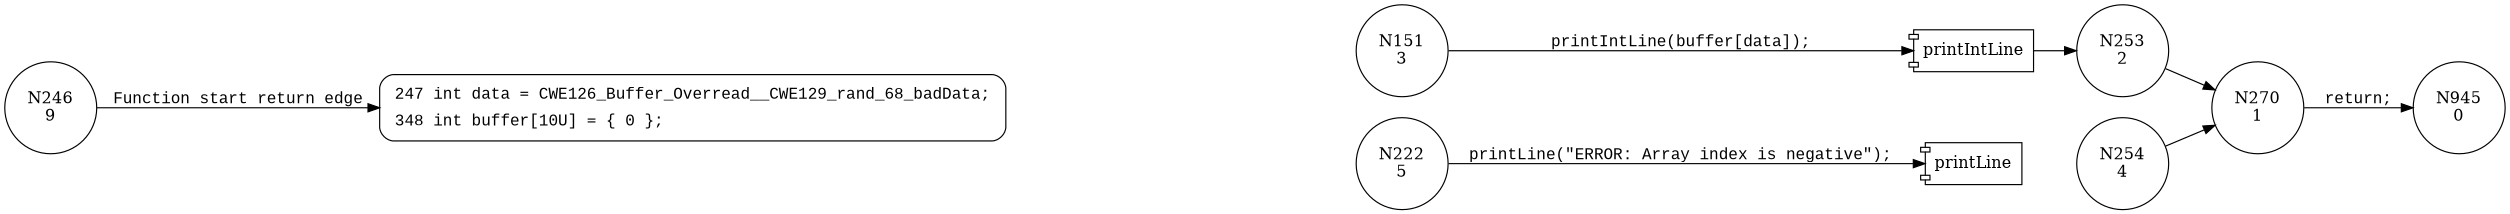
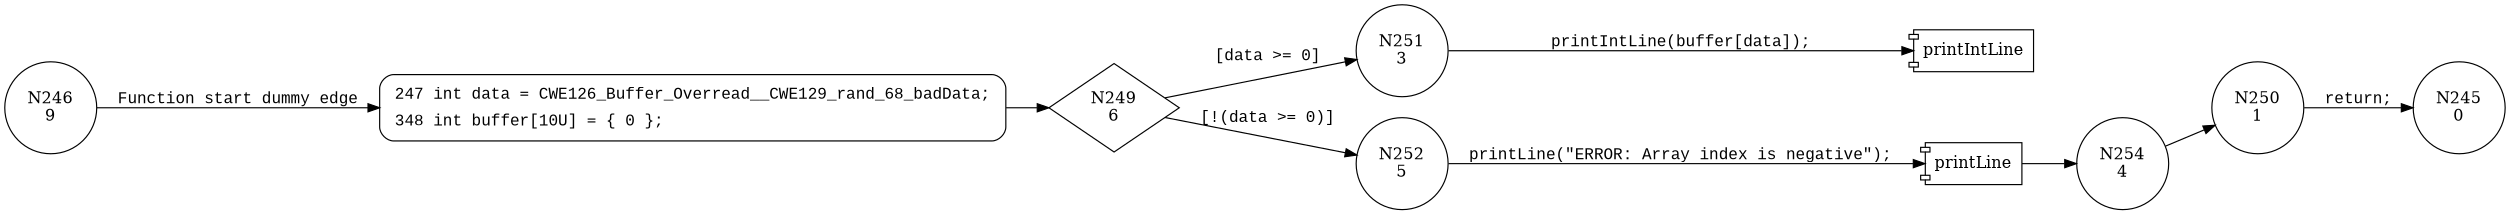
node "N151 3": label "N151 3" -> "N251 3"
node "N253 2": removed
edge "N246 9" -> "247": label "Function start return edge" -> "Function start dummy edge"
node "N249 6": added
node "N270 1": label "N270 1" -> "N250 1"
node "N945 0": label "N945 0" -> "N245 0"
node "N222 5": label "N222 5" -> "N252 5"
edge "printLine" -> "N254 4": added
